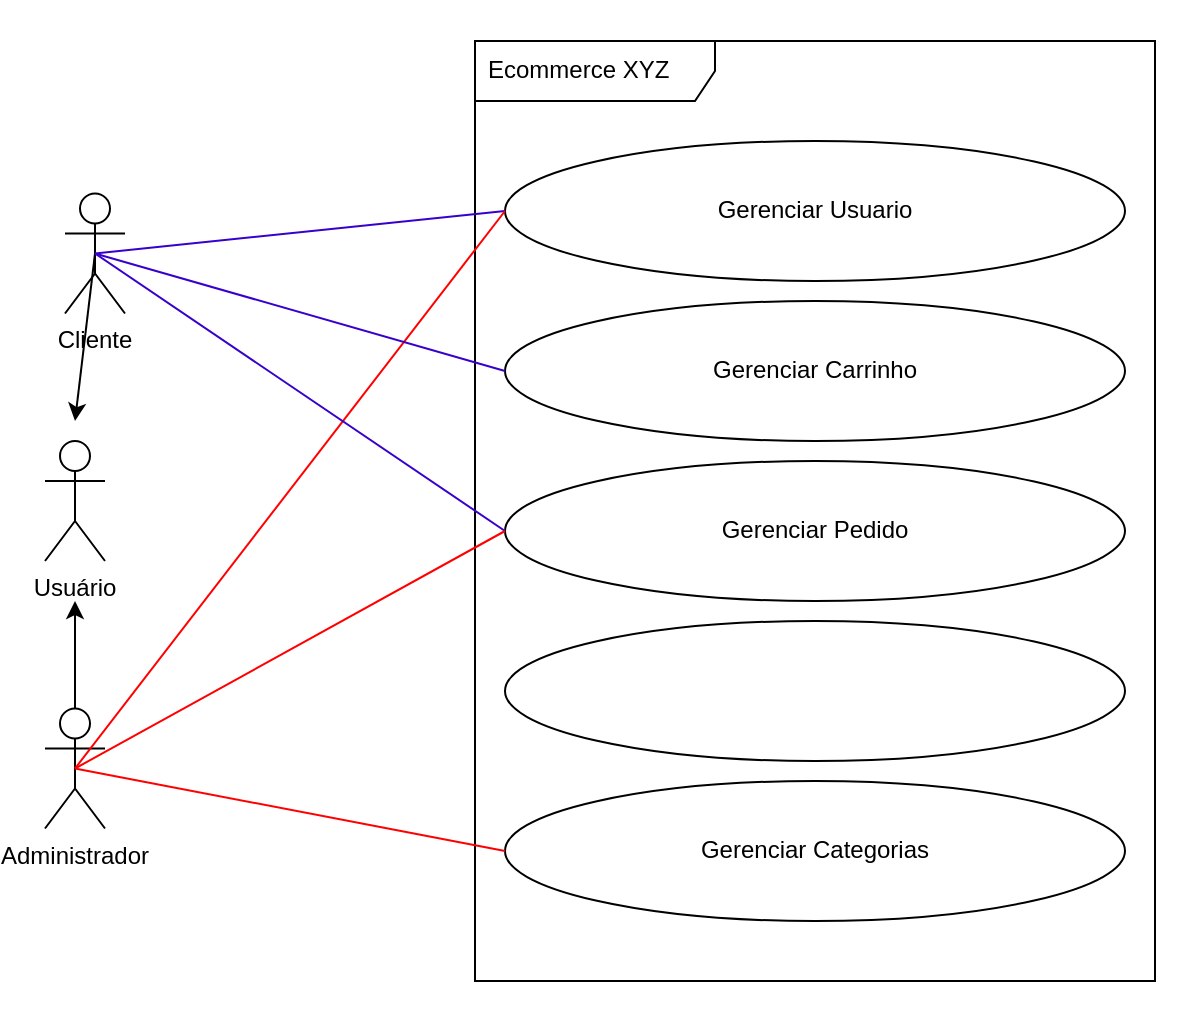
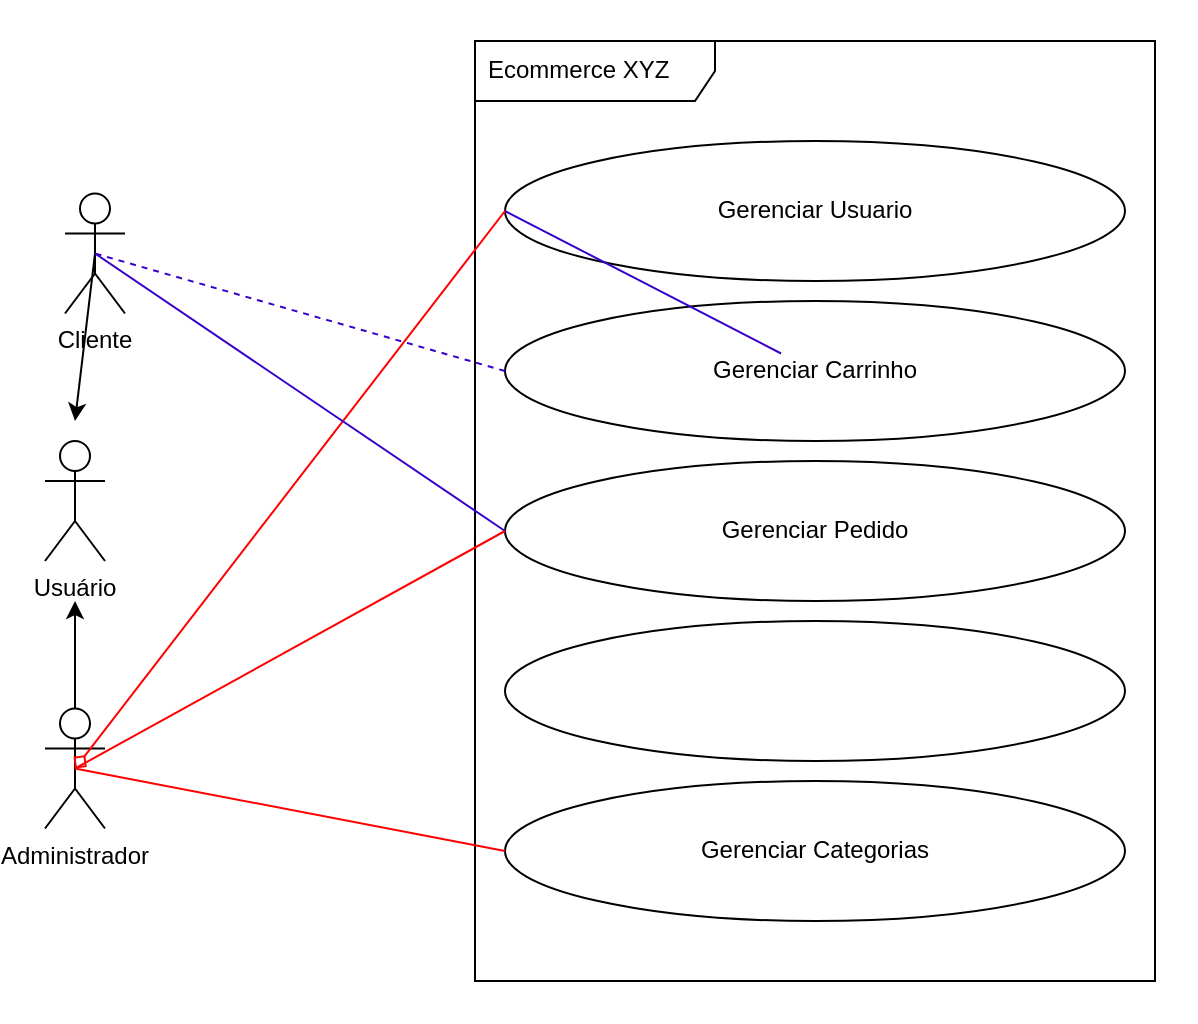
edge "Gerenciar Usuario" -- "Cliente": now "Gerenciar Usuario" -- "Gerenciar Carrinho"
edge "Cliente" -- "Gerenciar Carrinho": style solid -> dashed
edge "Gerenciar Usuario" -- "Administrador": arrowhead none -> diamond
